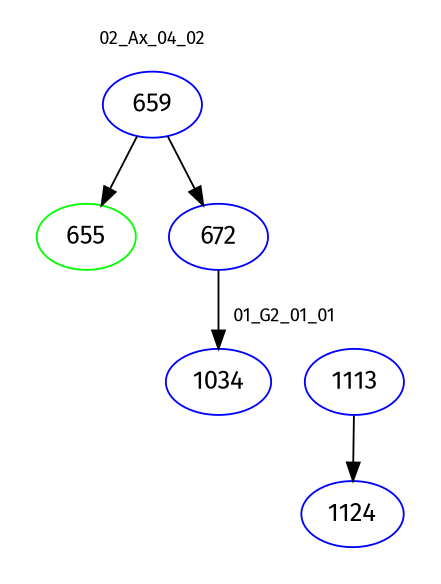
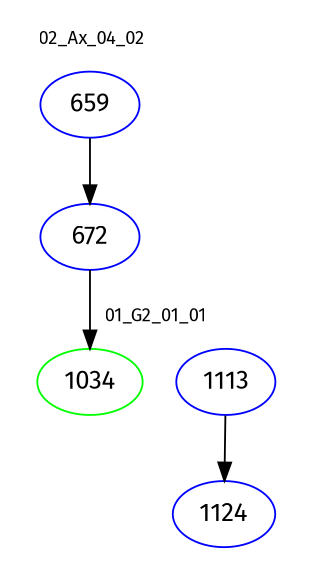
node "655": removed
node "1034": color blue -> green
